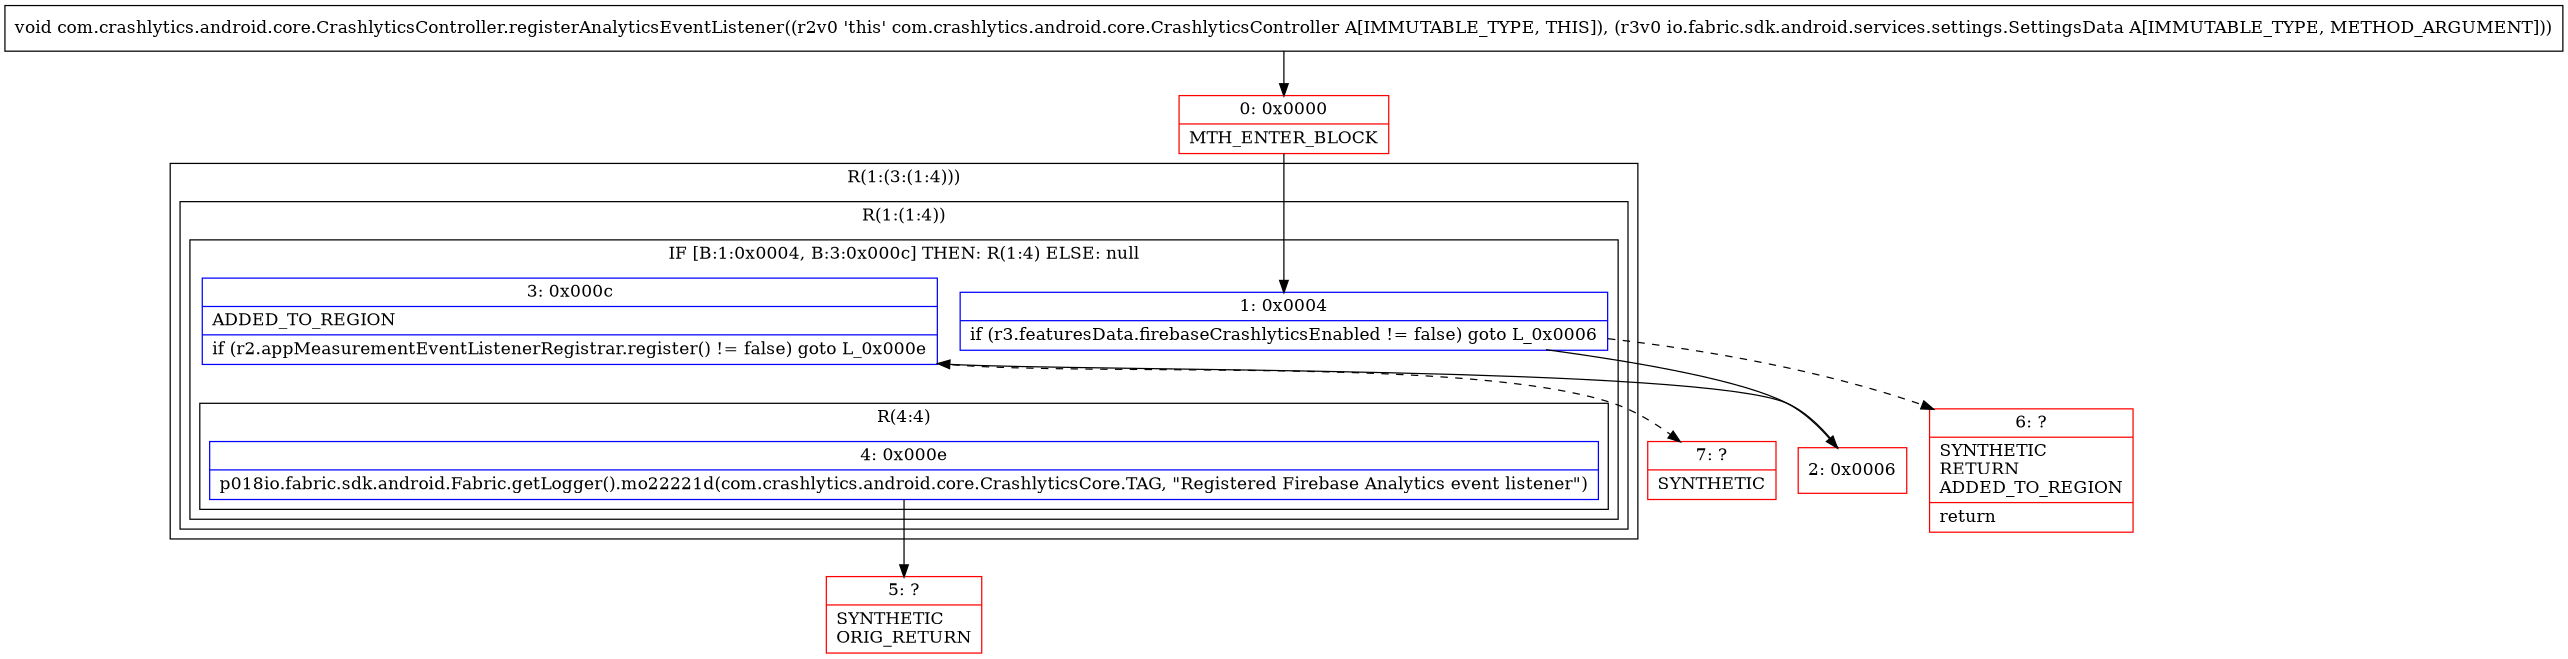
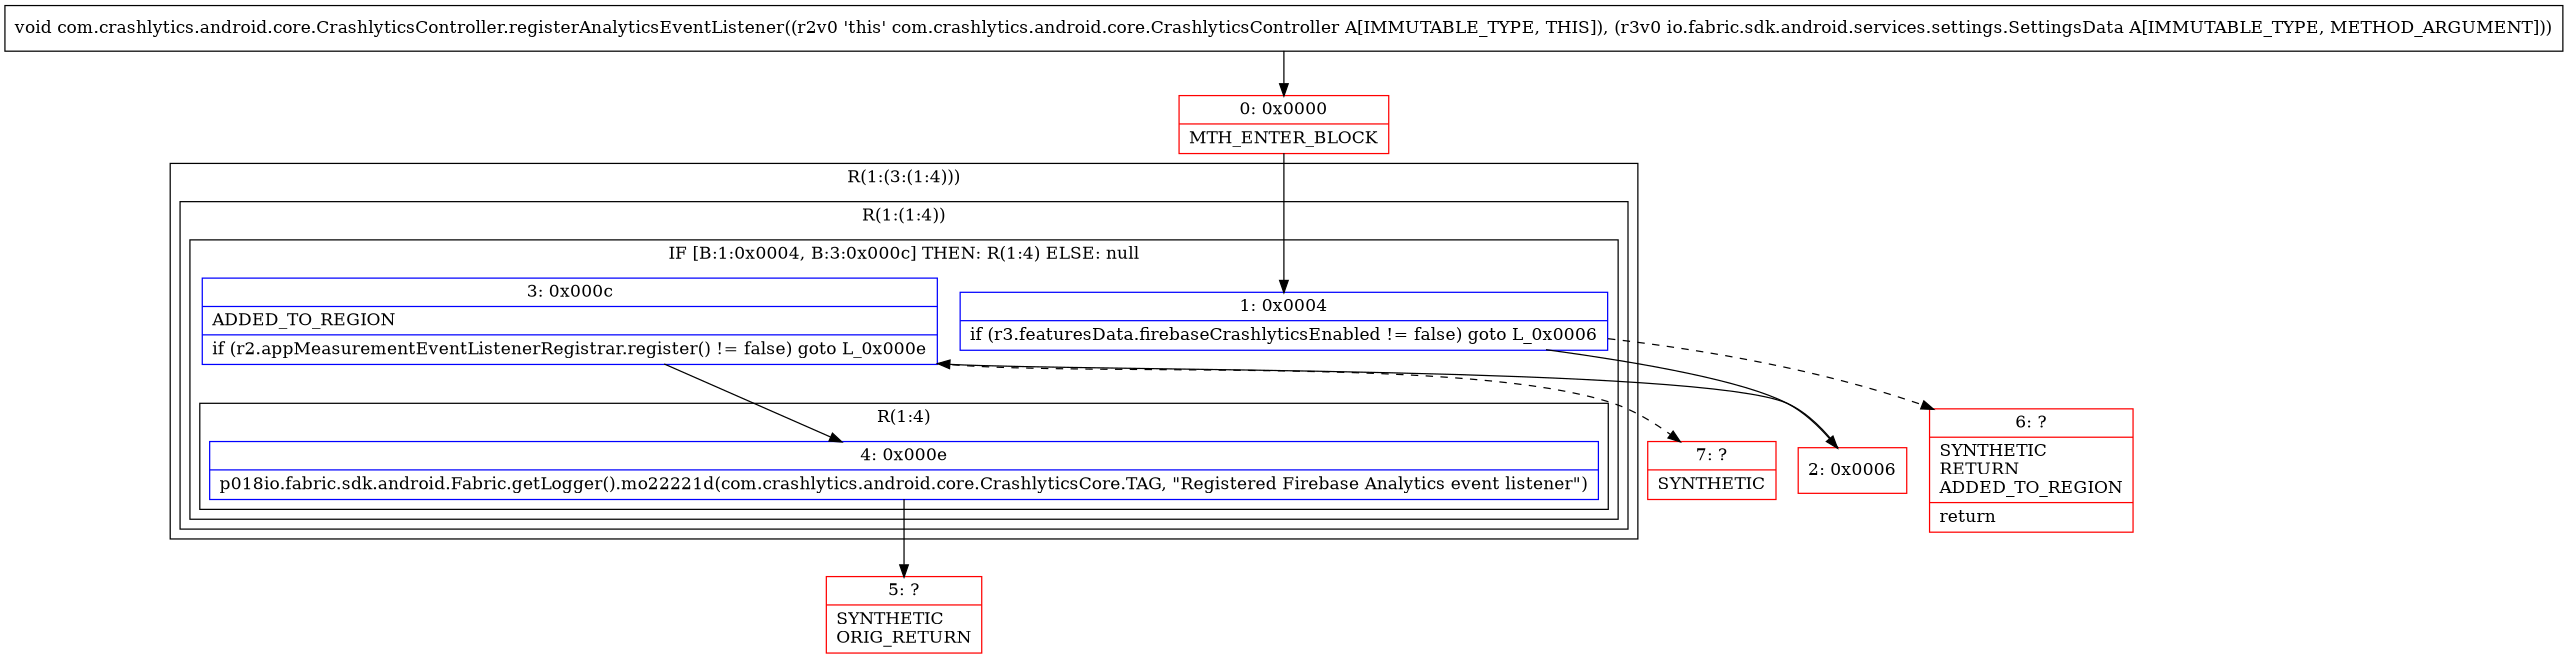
edge "3: 0x000c" -> "4: 0x000e": added
cluster "R(4:4)": label "R(4:4)" -> "R(1:4)"
